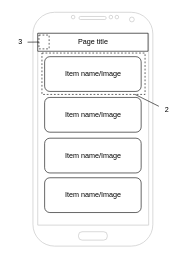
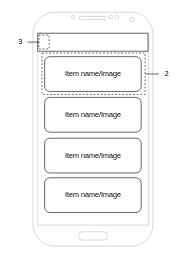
node "Page title": removed
node "2": moved (166, 110) -> (166, 74)
